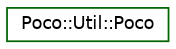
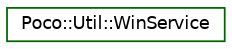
node "Poco::Util::Poco": label "Poco::Util::Poco" -> "Poco::Util::WinService"
